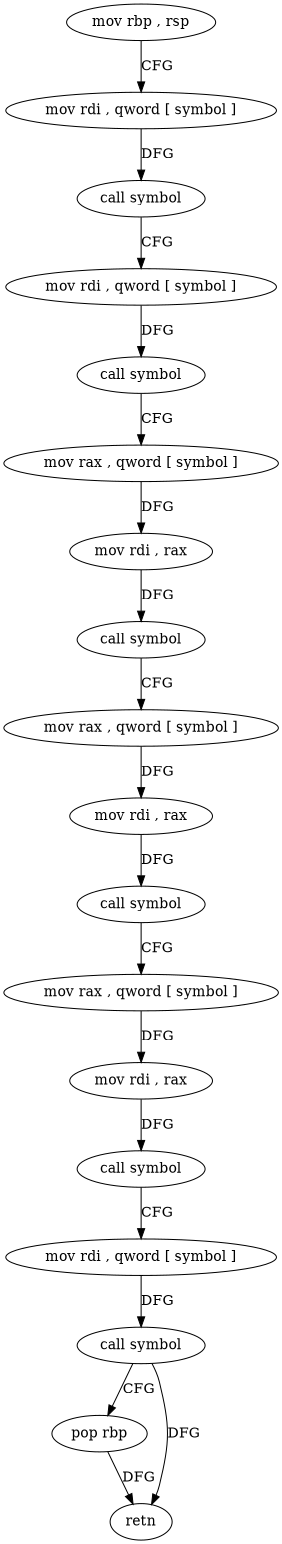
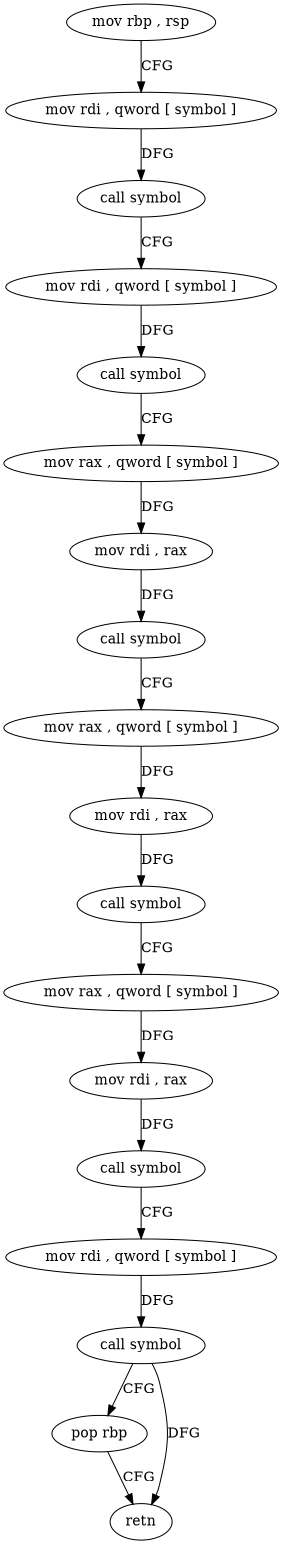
edge "pop rbp" -> "retn": label "DFG" -> "CFG"
